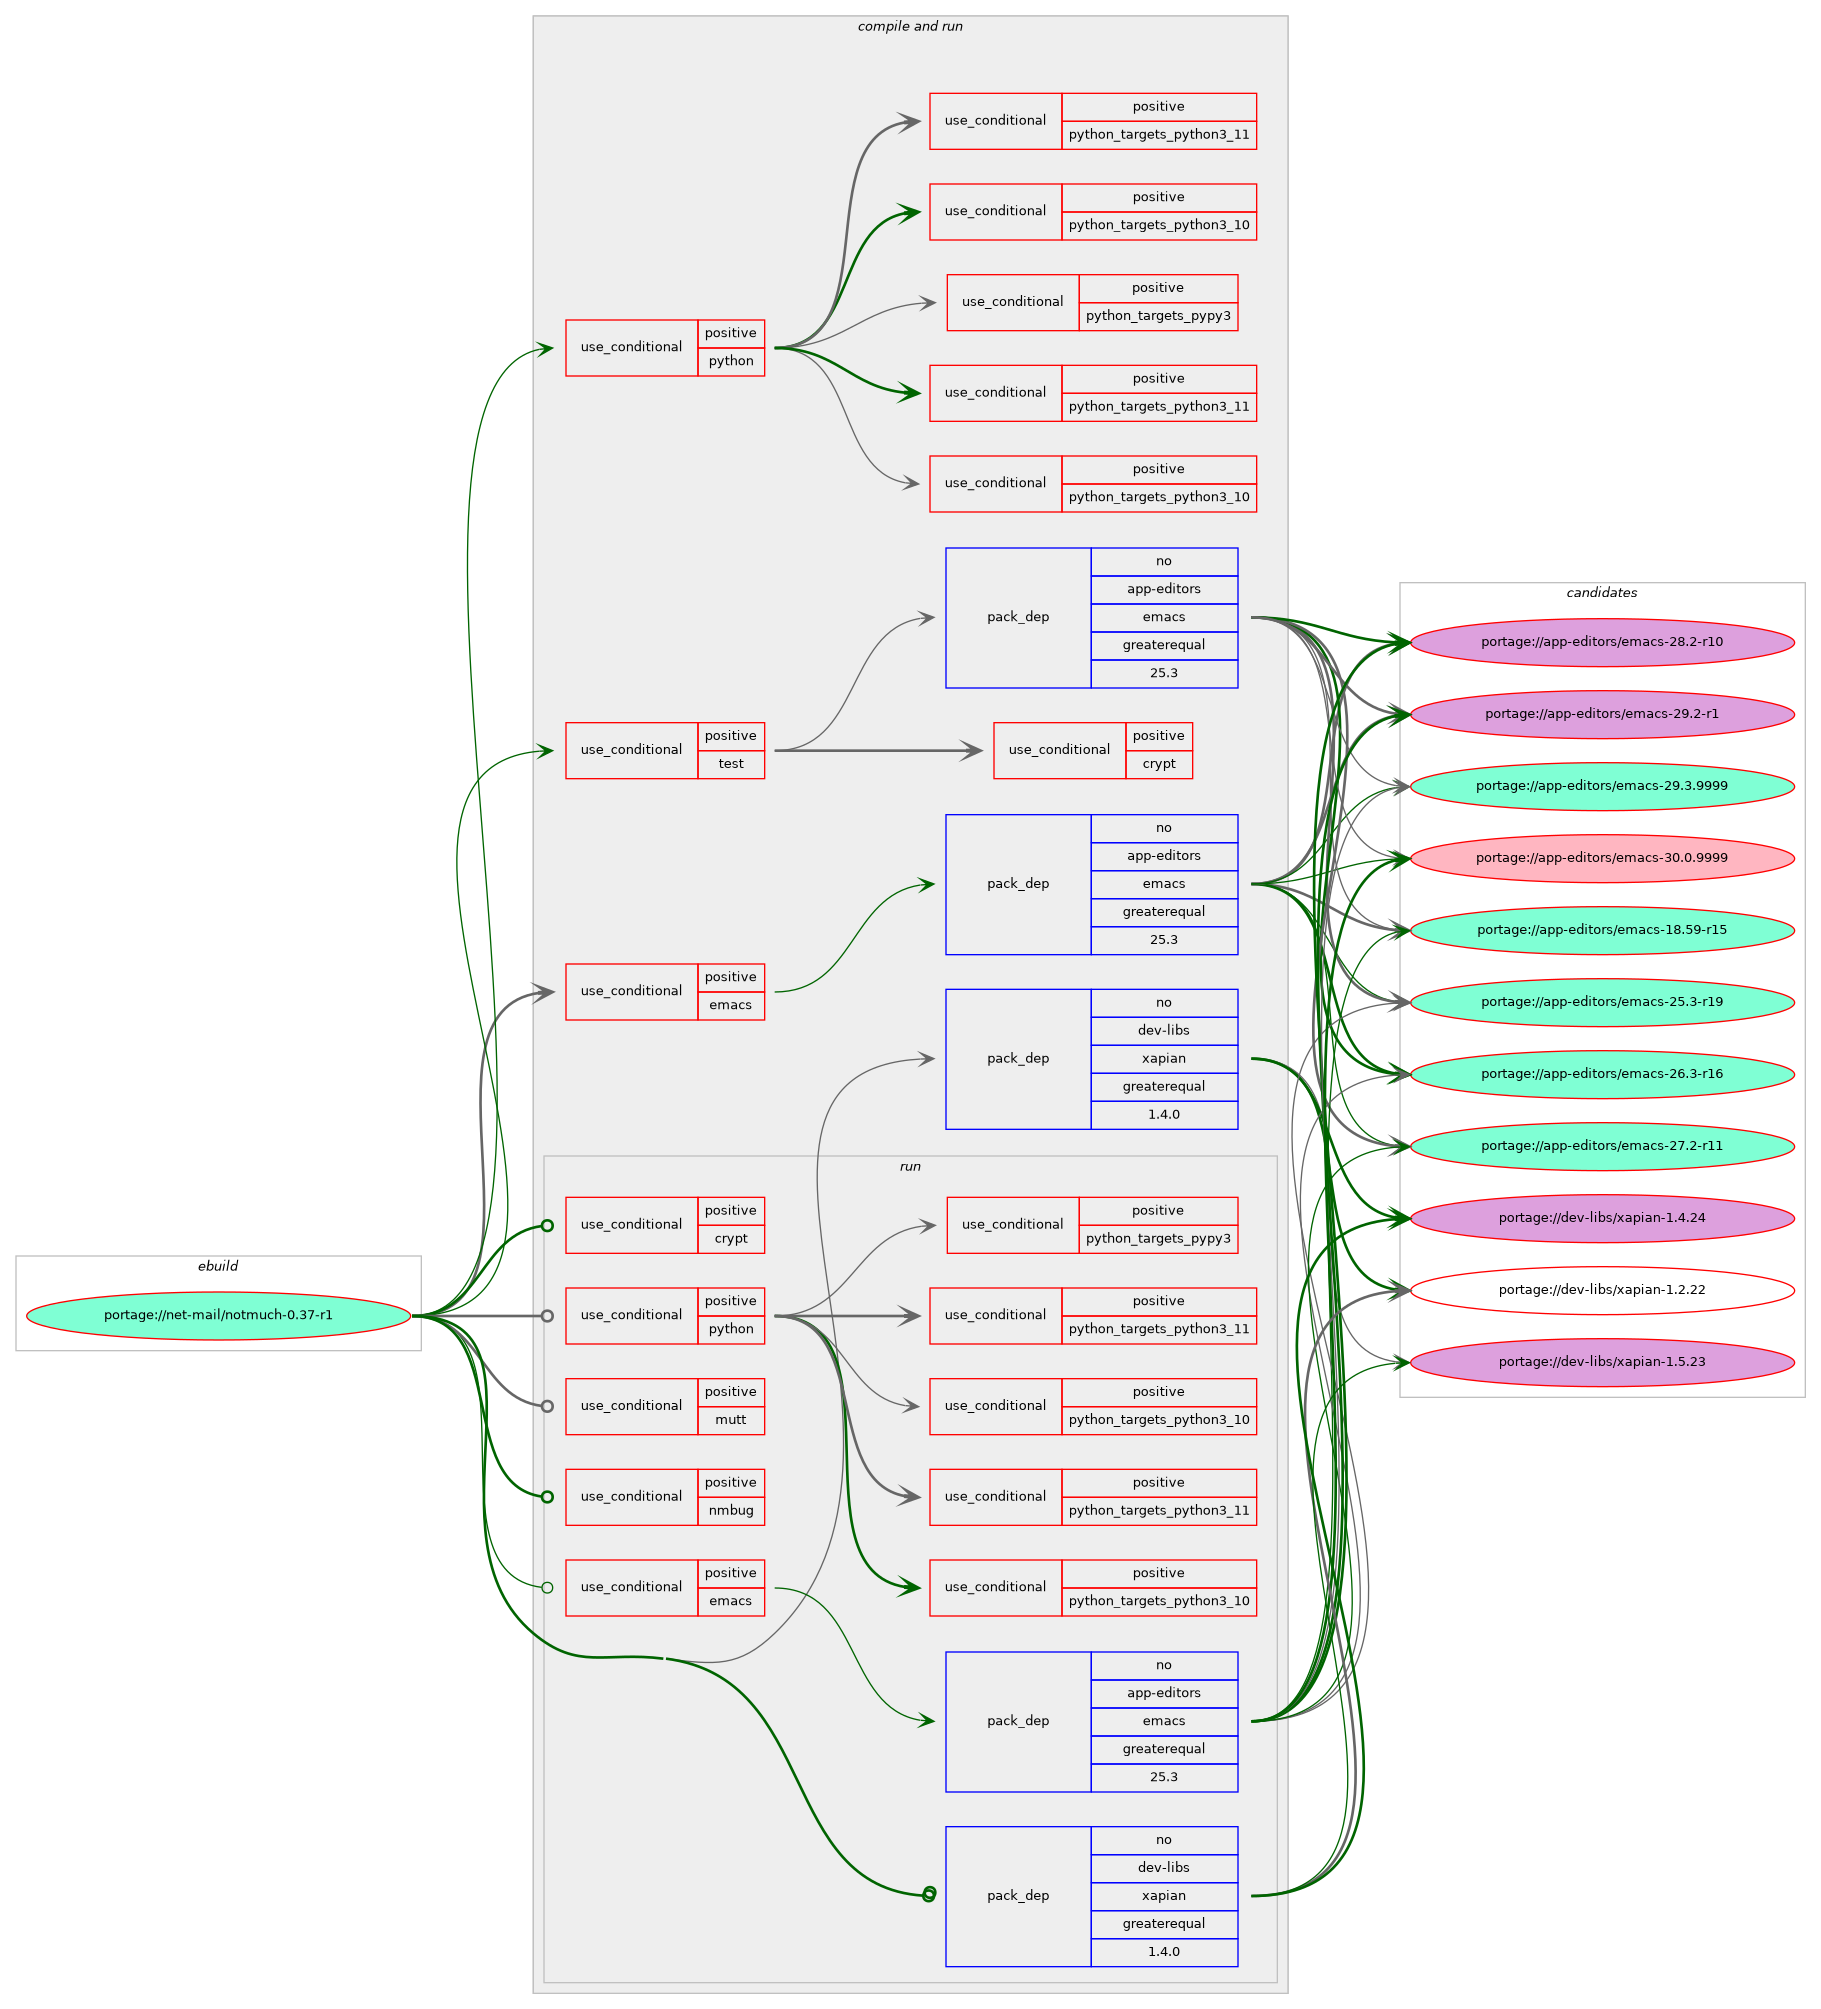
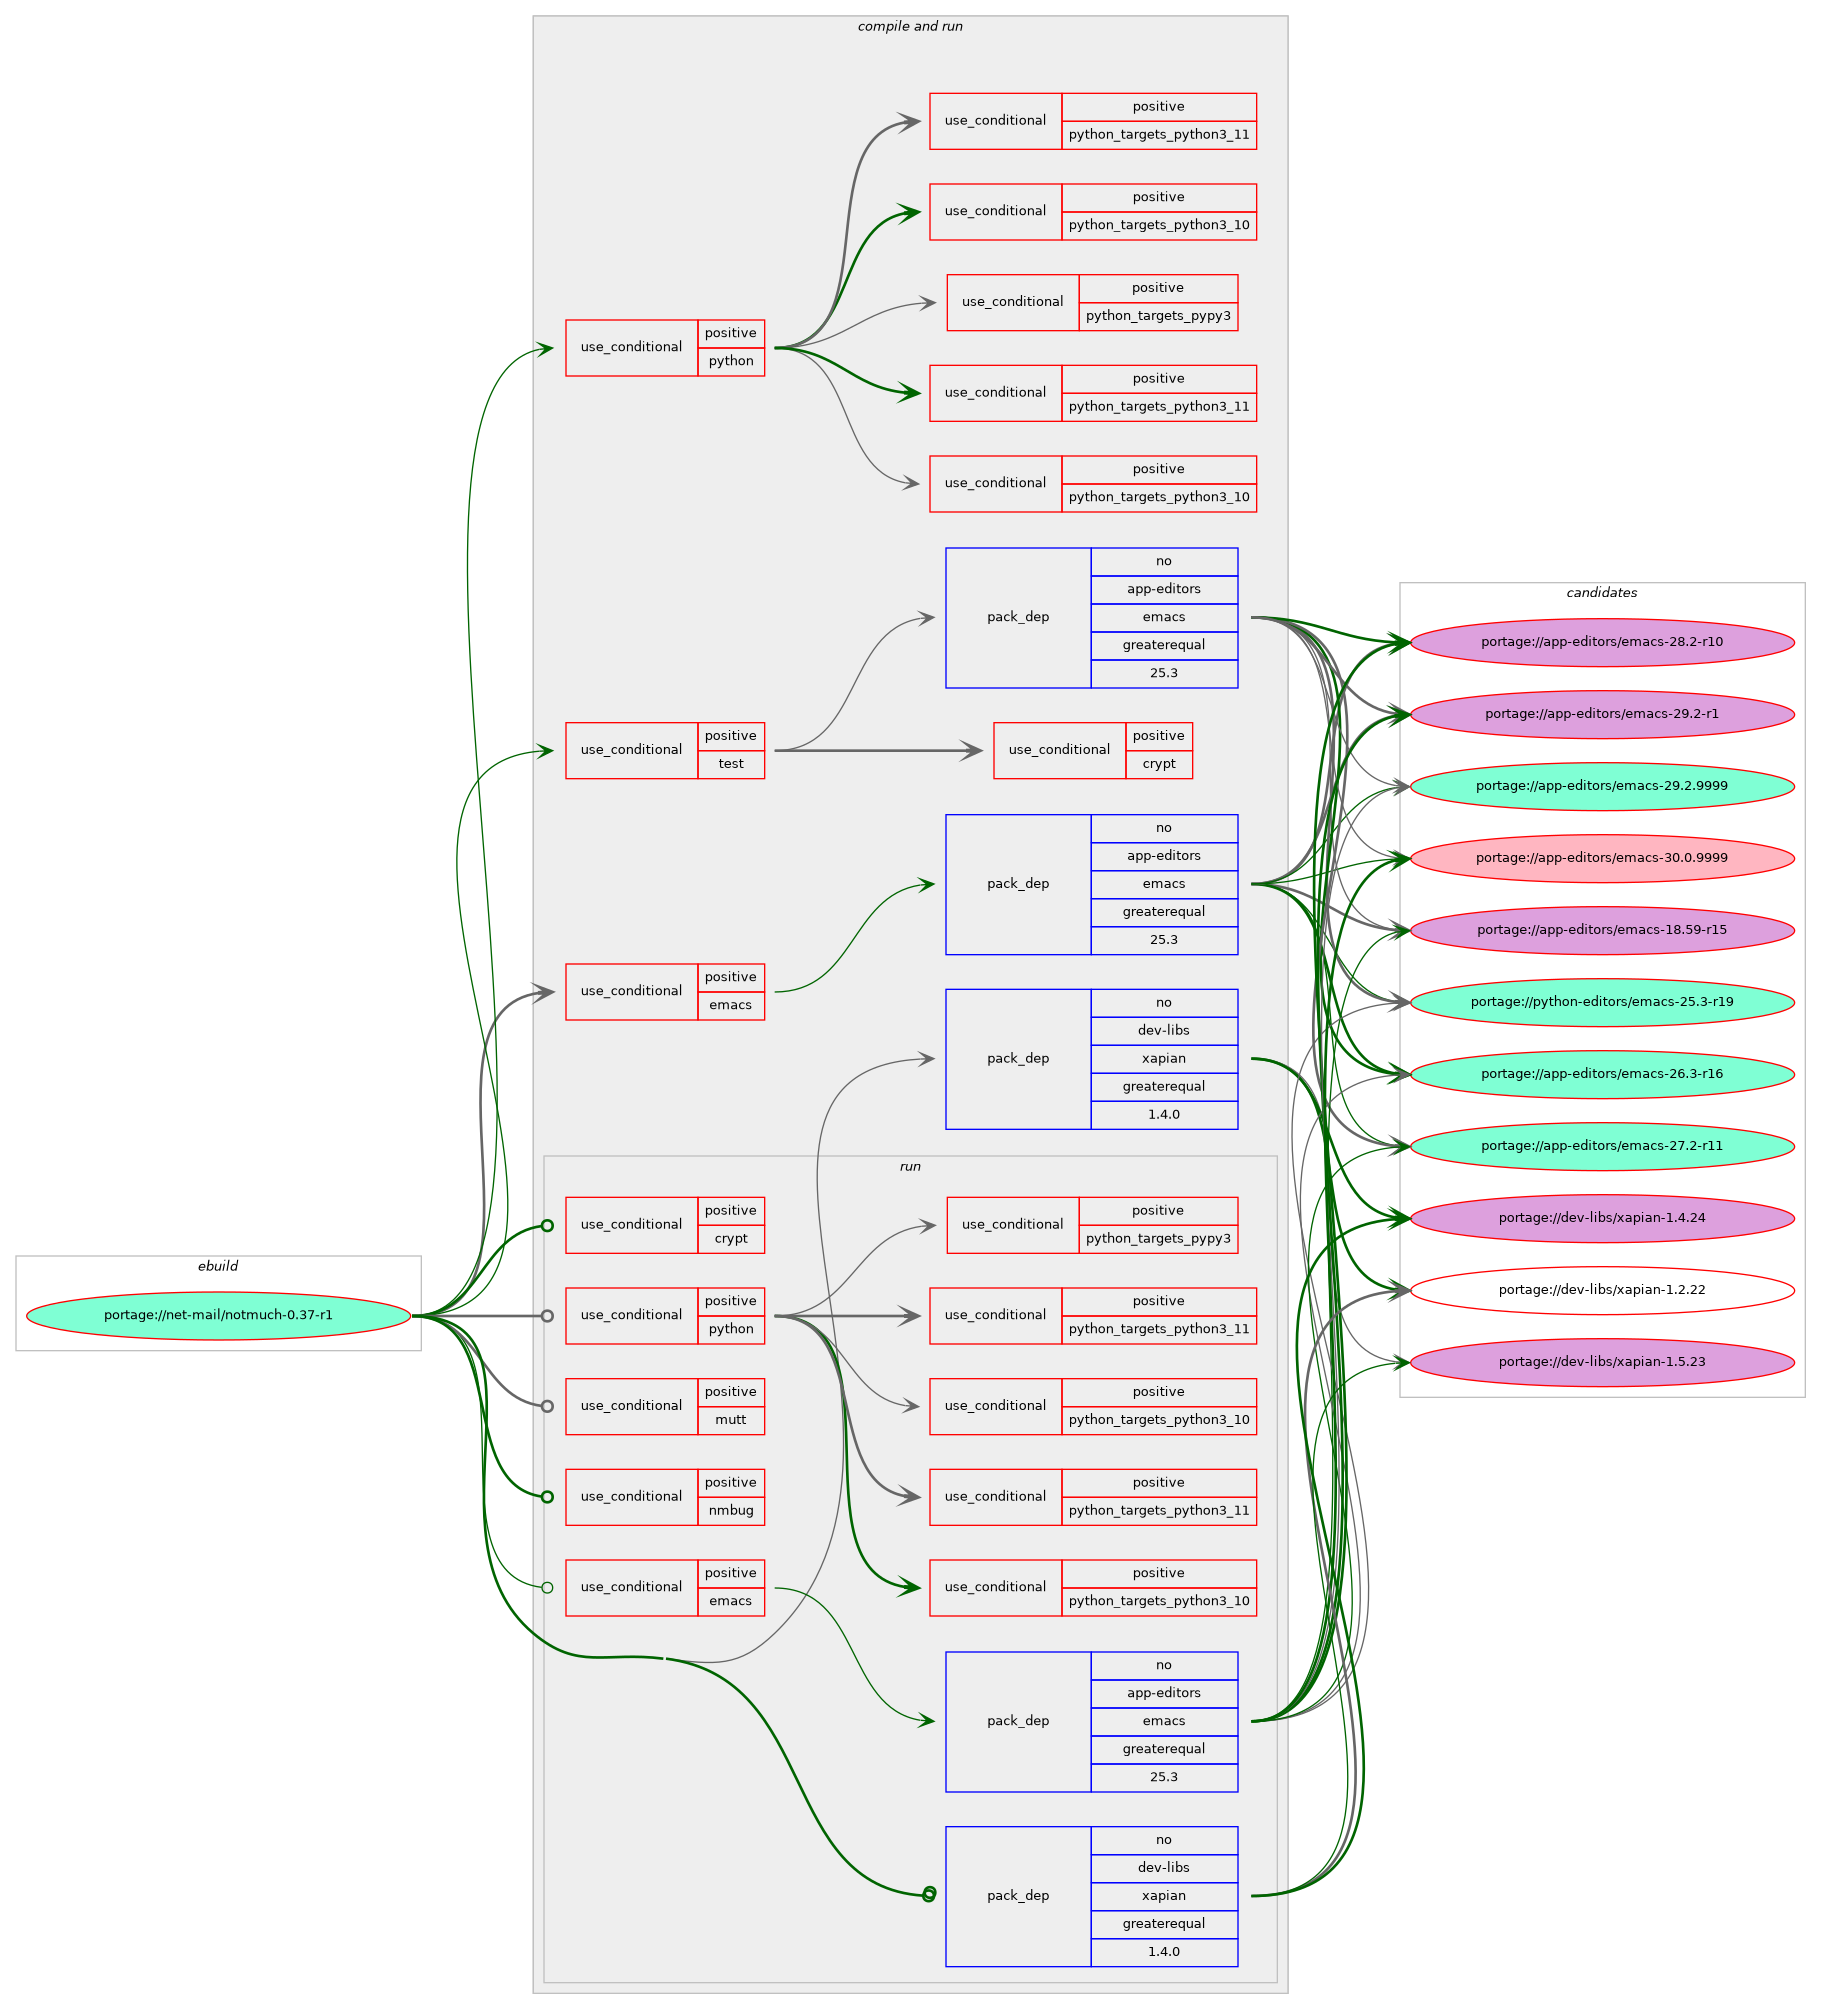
node "portage://app-editors/emacs-29.3.9999": label "portage://app-editors/emacs-29.3.9999" -> "portage://app-editors/emacs-29.2.9999"
node "portage://app-editors/emacs-18.59-r15": fillcolor aquamarine -> plum
node "portage://app-editors/emacs-25.3-r19": label "portage://app-editors/emacs-25.3-r19" -> "portage://python-editors/emacs-25.3-r19"
